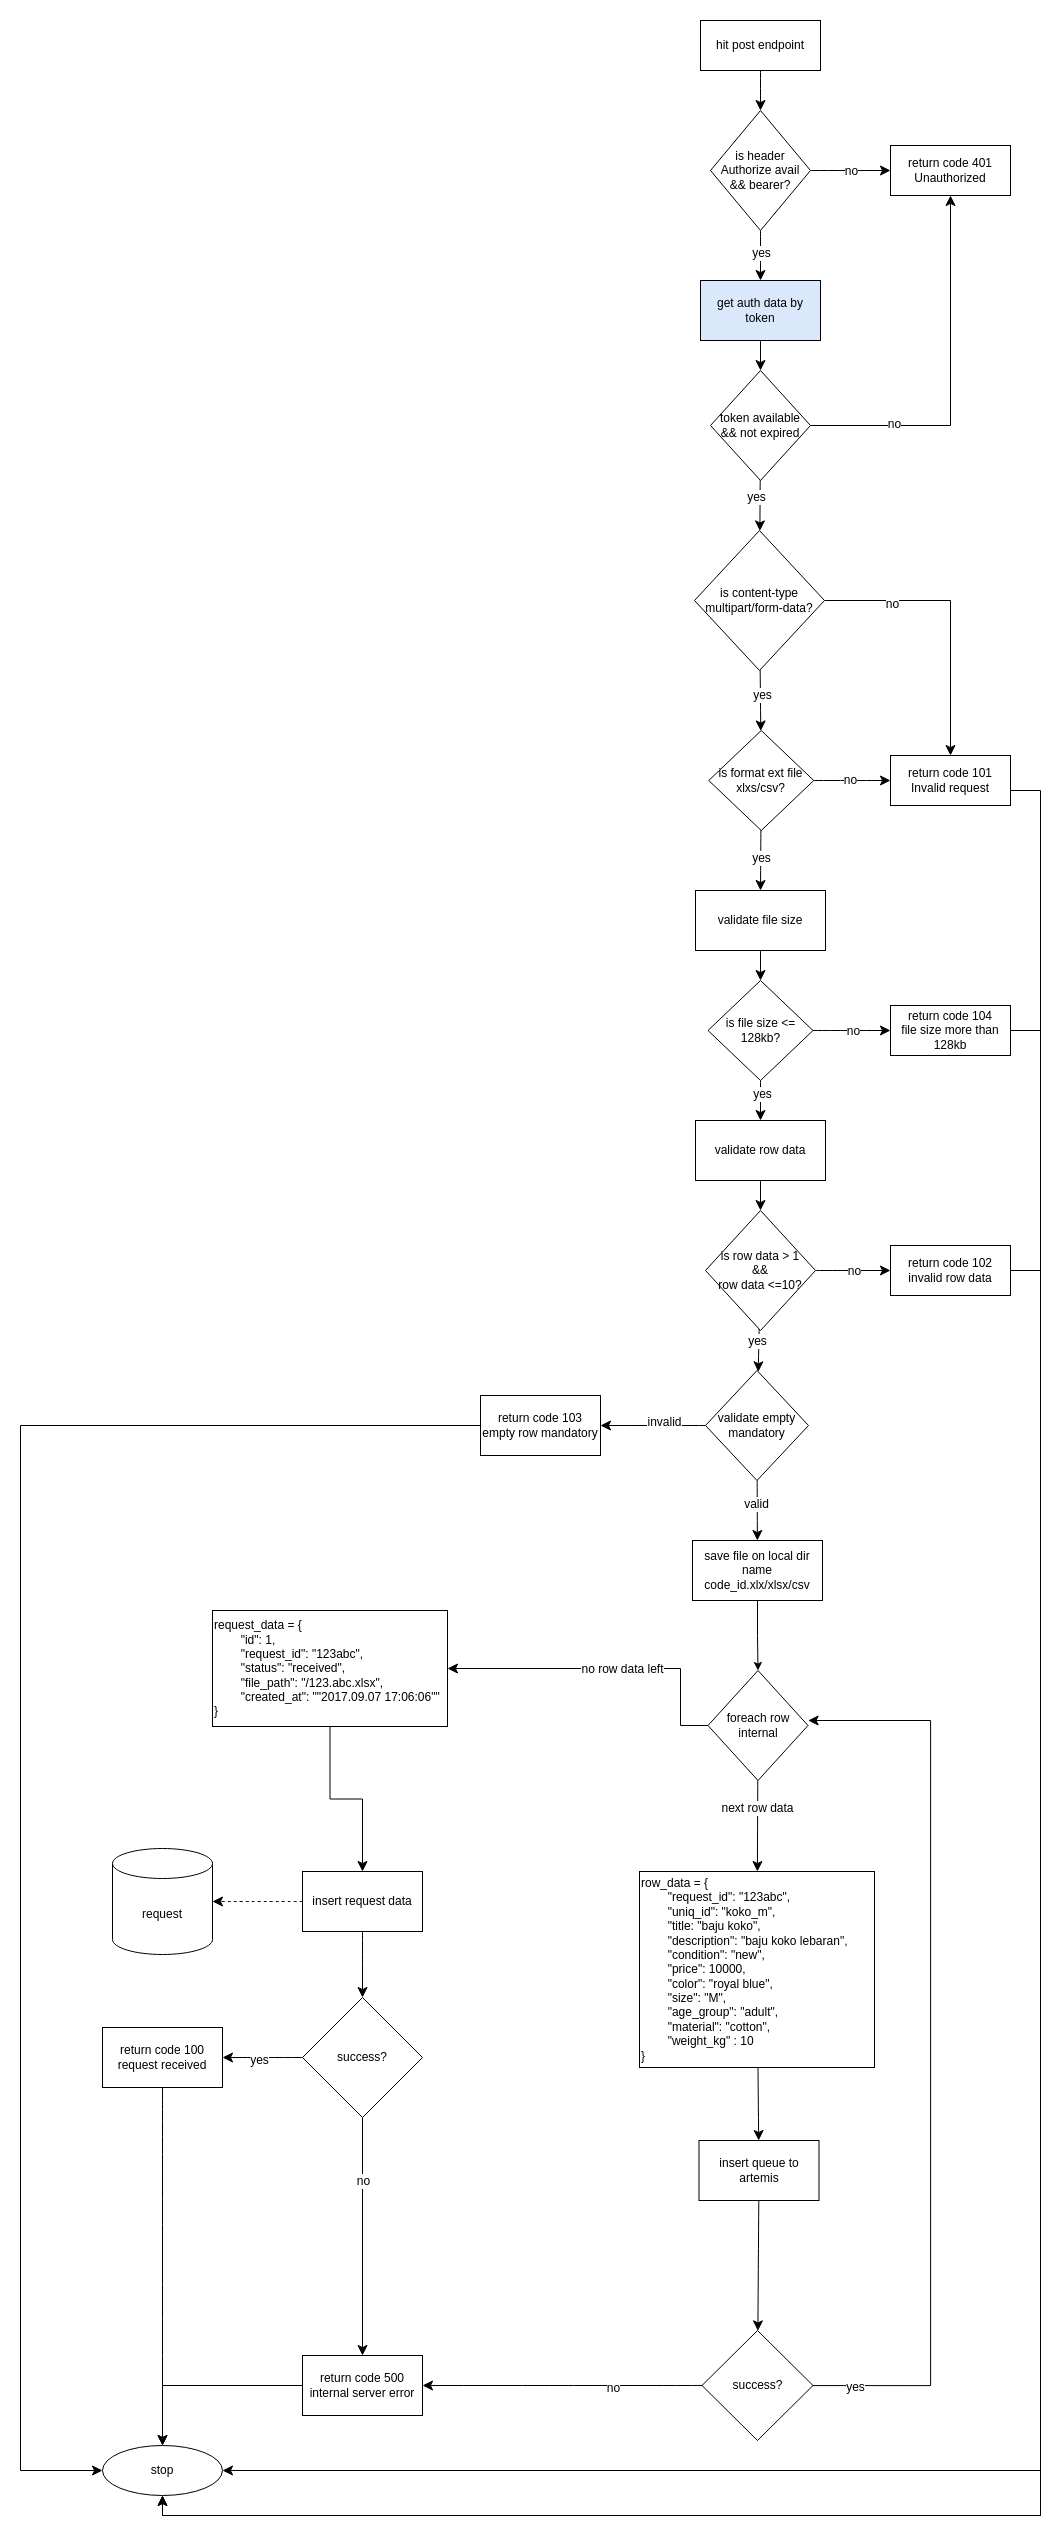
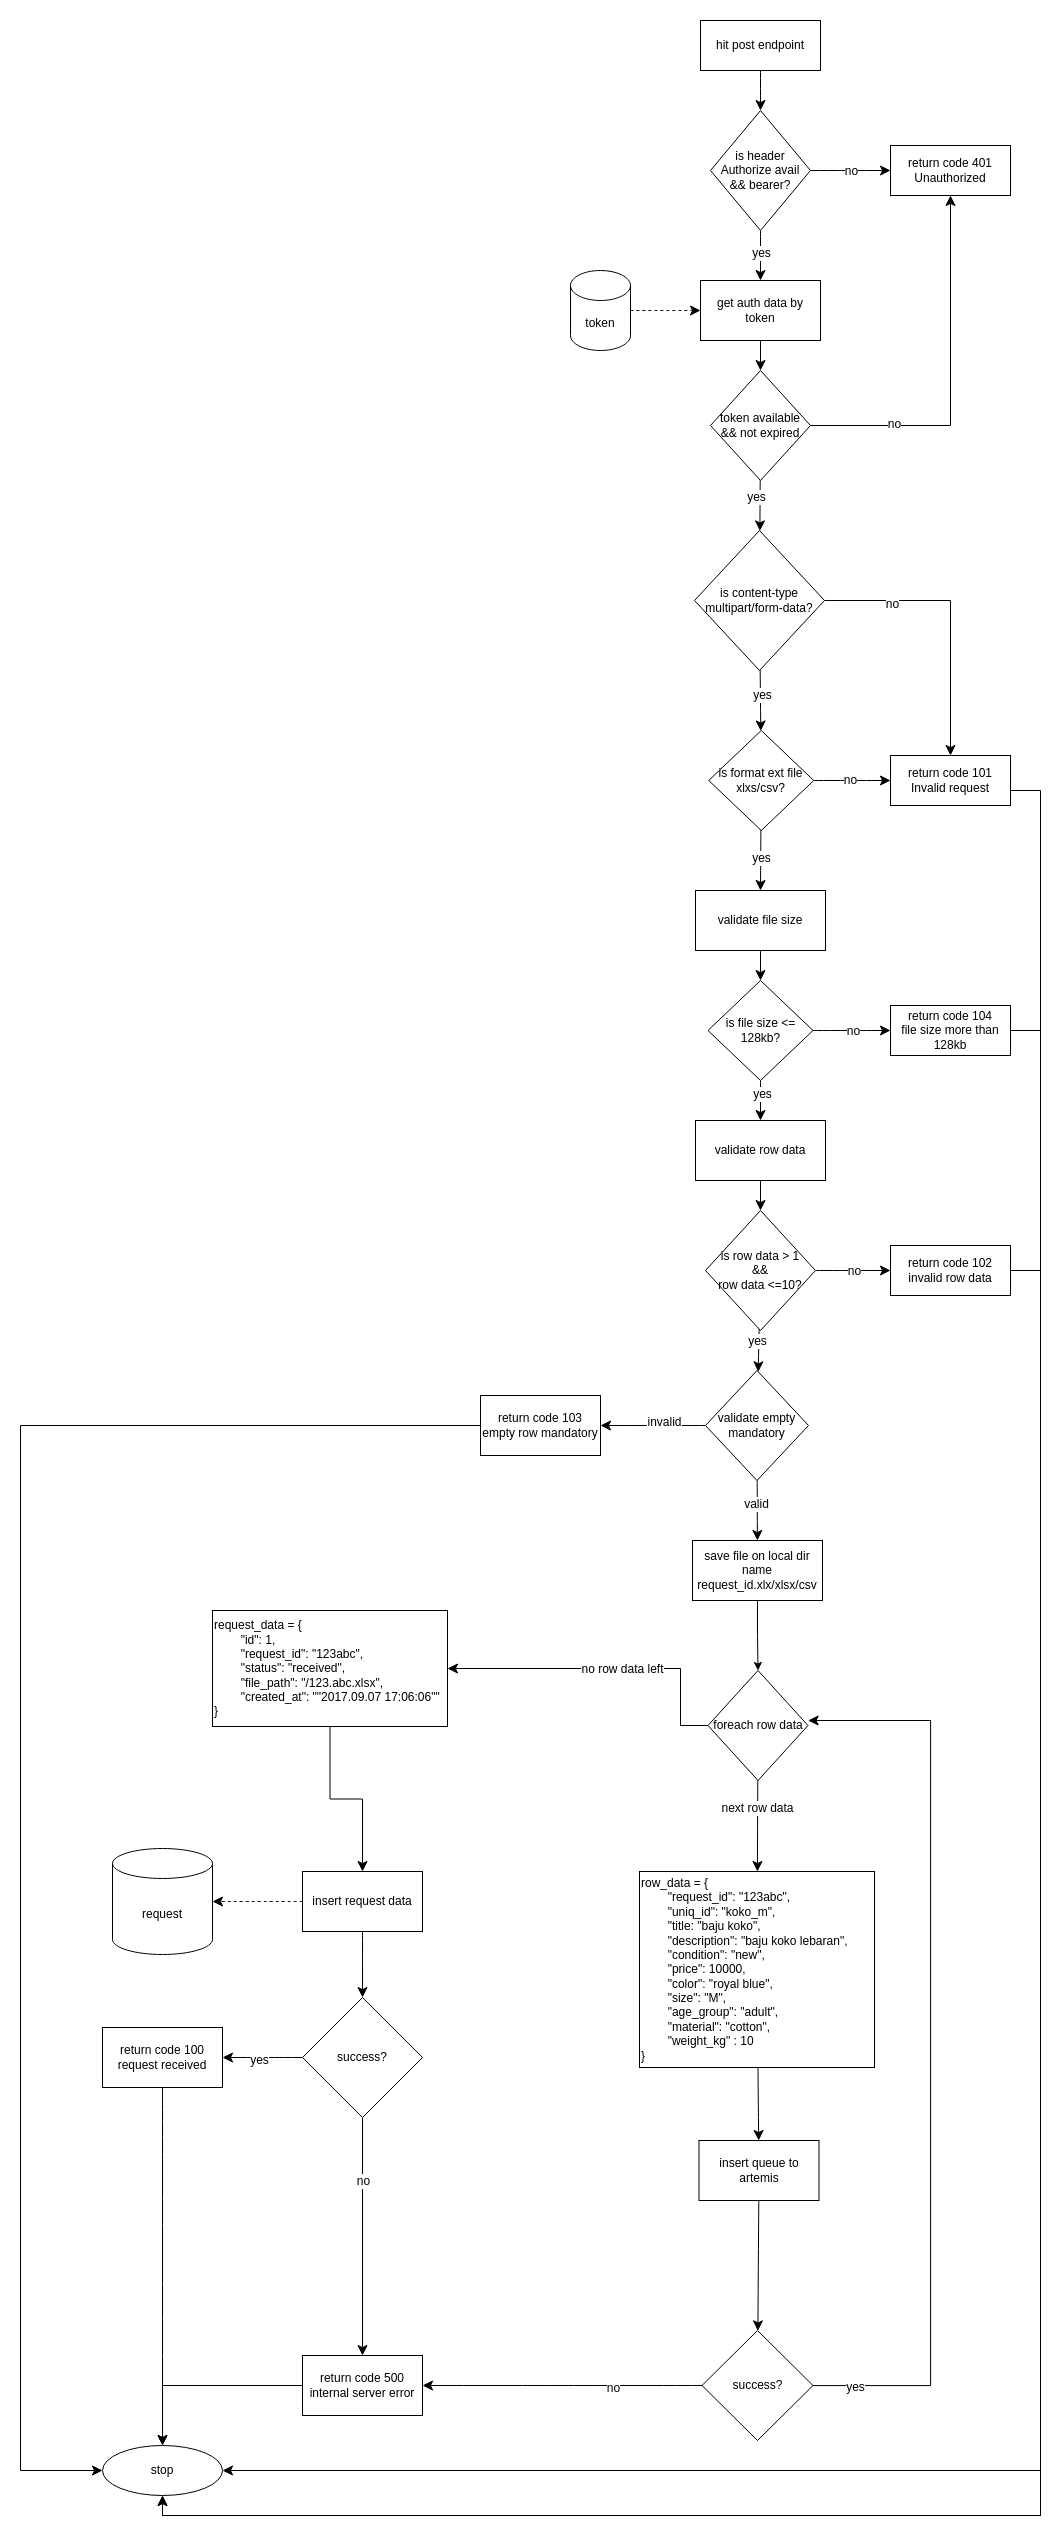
node "token": added
edge "token" -> "get auth data by token": added
node "get auth data by token": fillcolor #dae8fc -> #ffffff
node "save file on local dir name code_id.xlx/xlsx/csv": label "save file on local dir name code_id.xlx/xlsx/csv" -> "save file on local dir name request_id.xlx/xlsx/csv"
node "foreach row internal": label "foreach row internal" -> "foreach row data"
